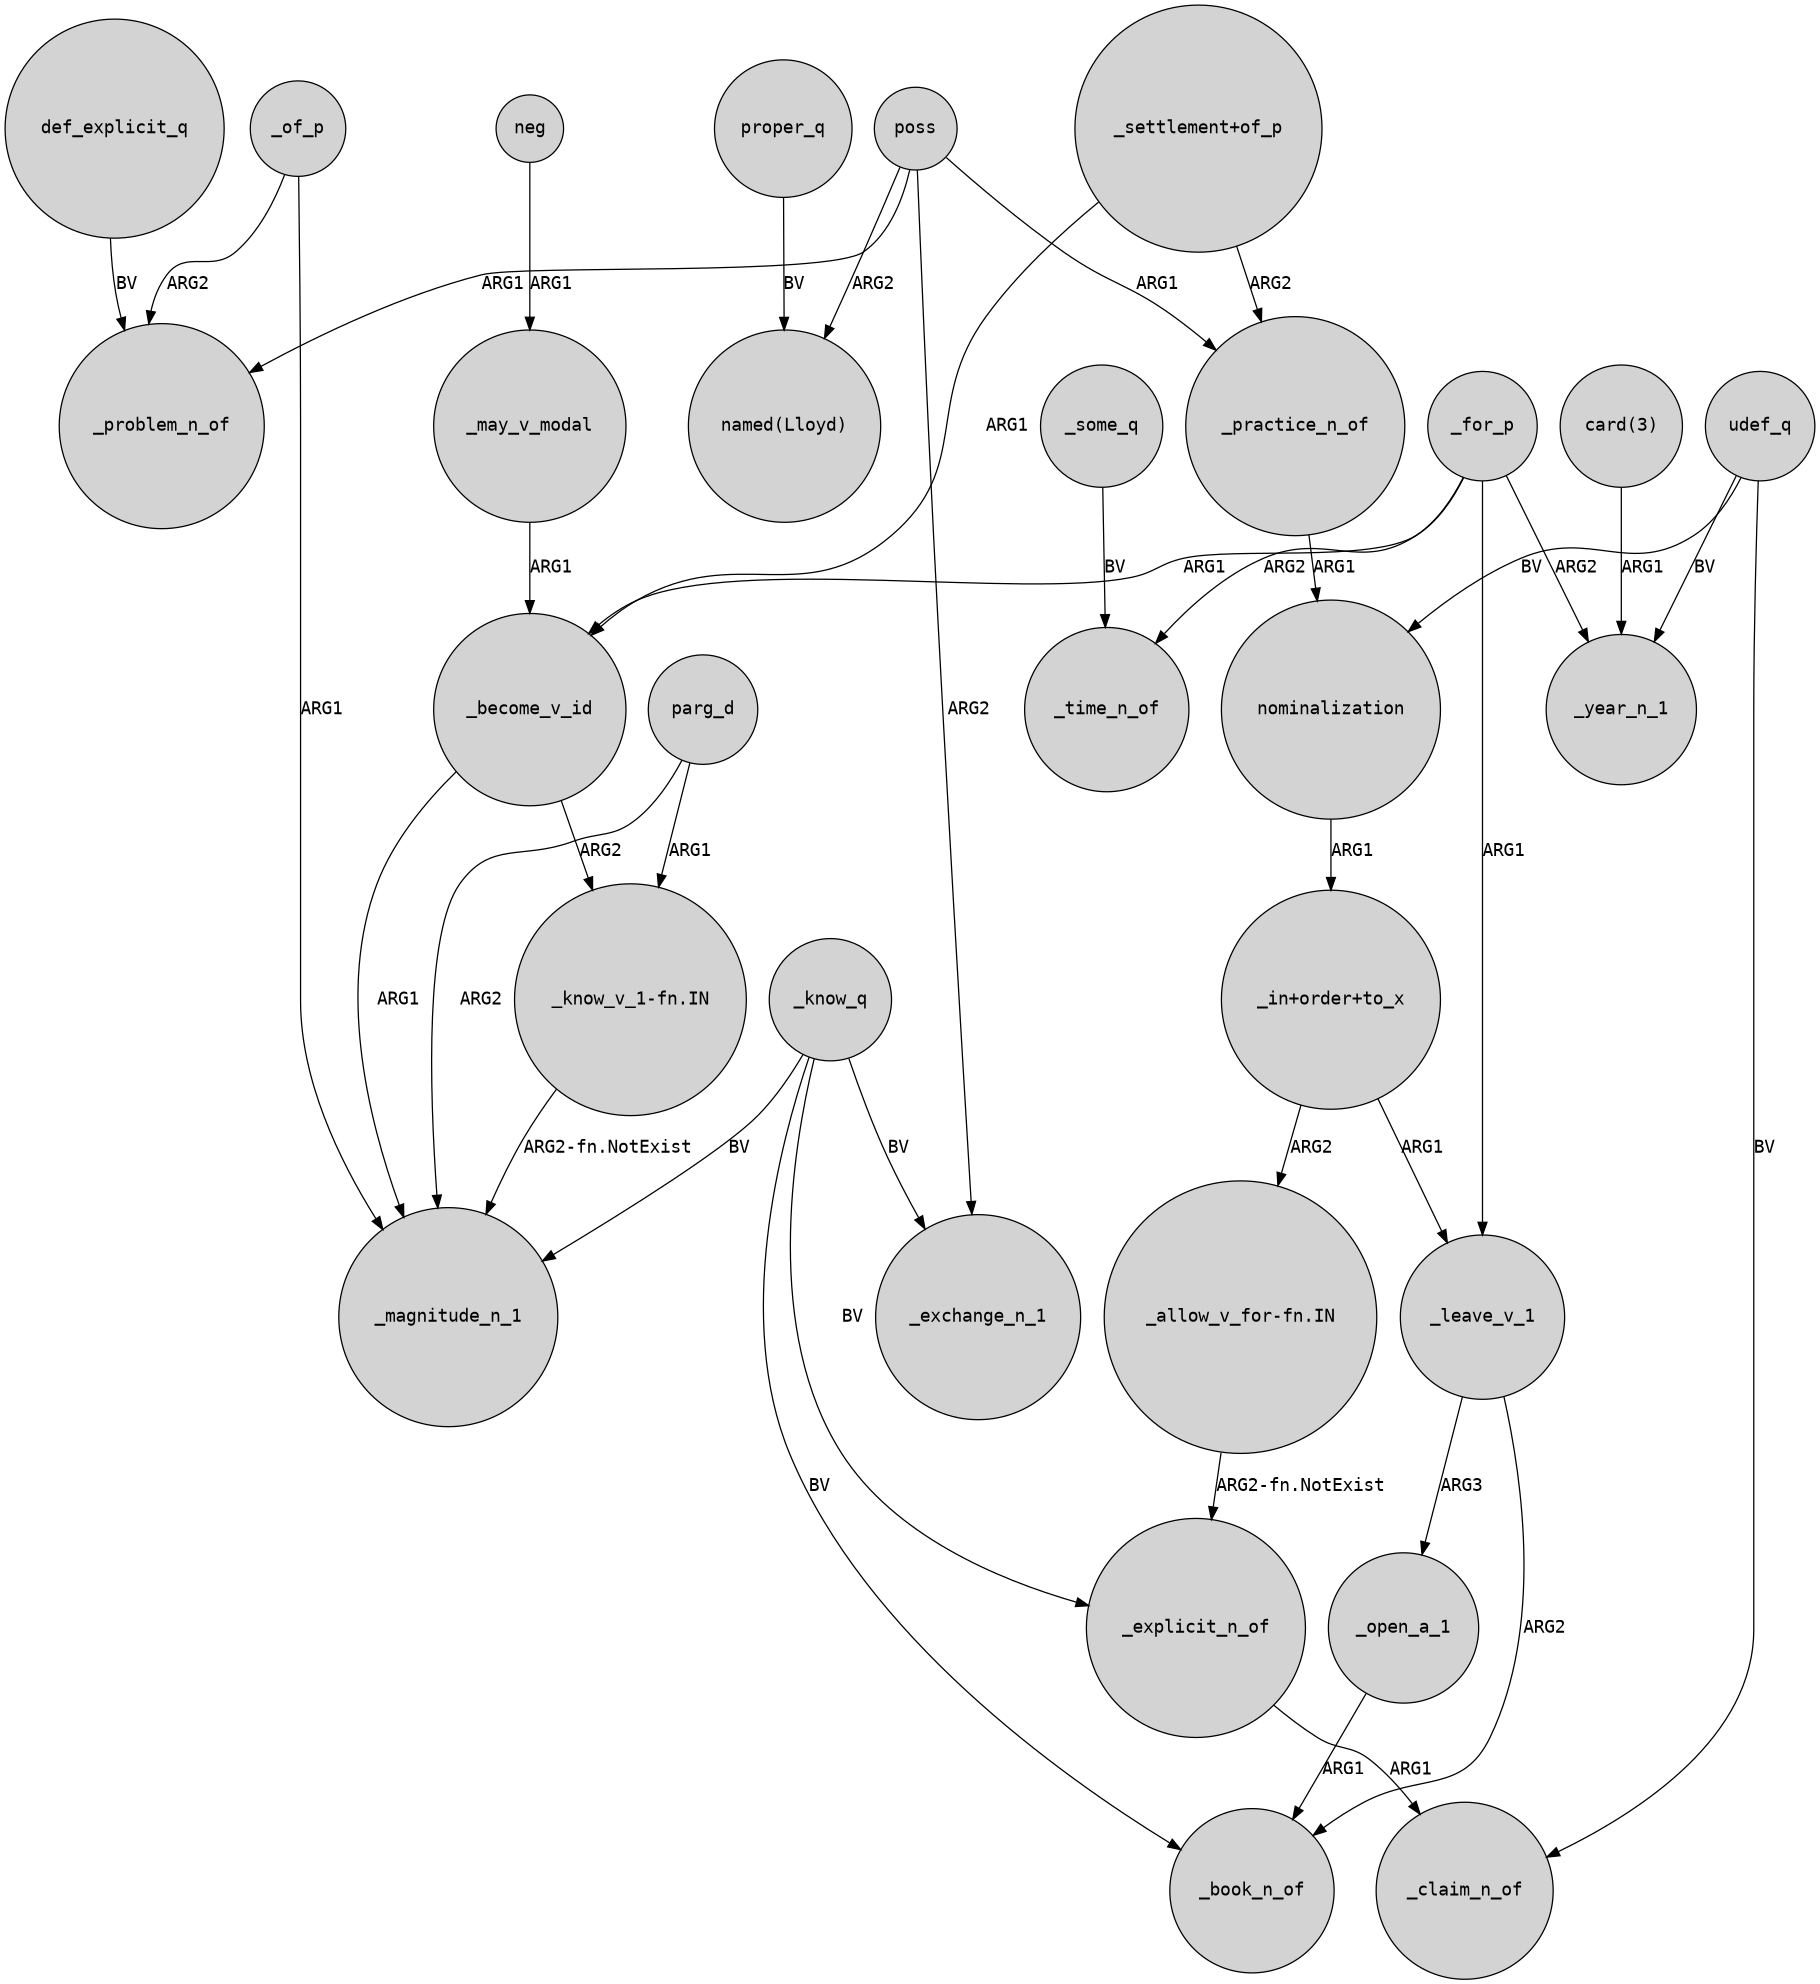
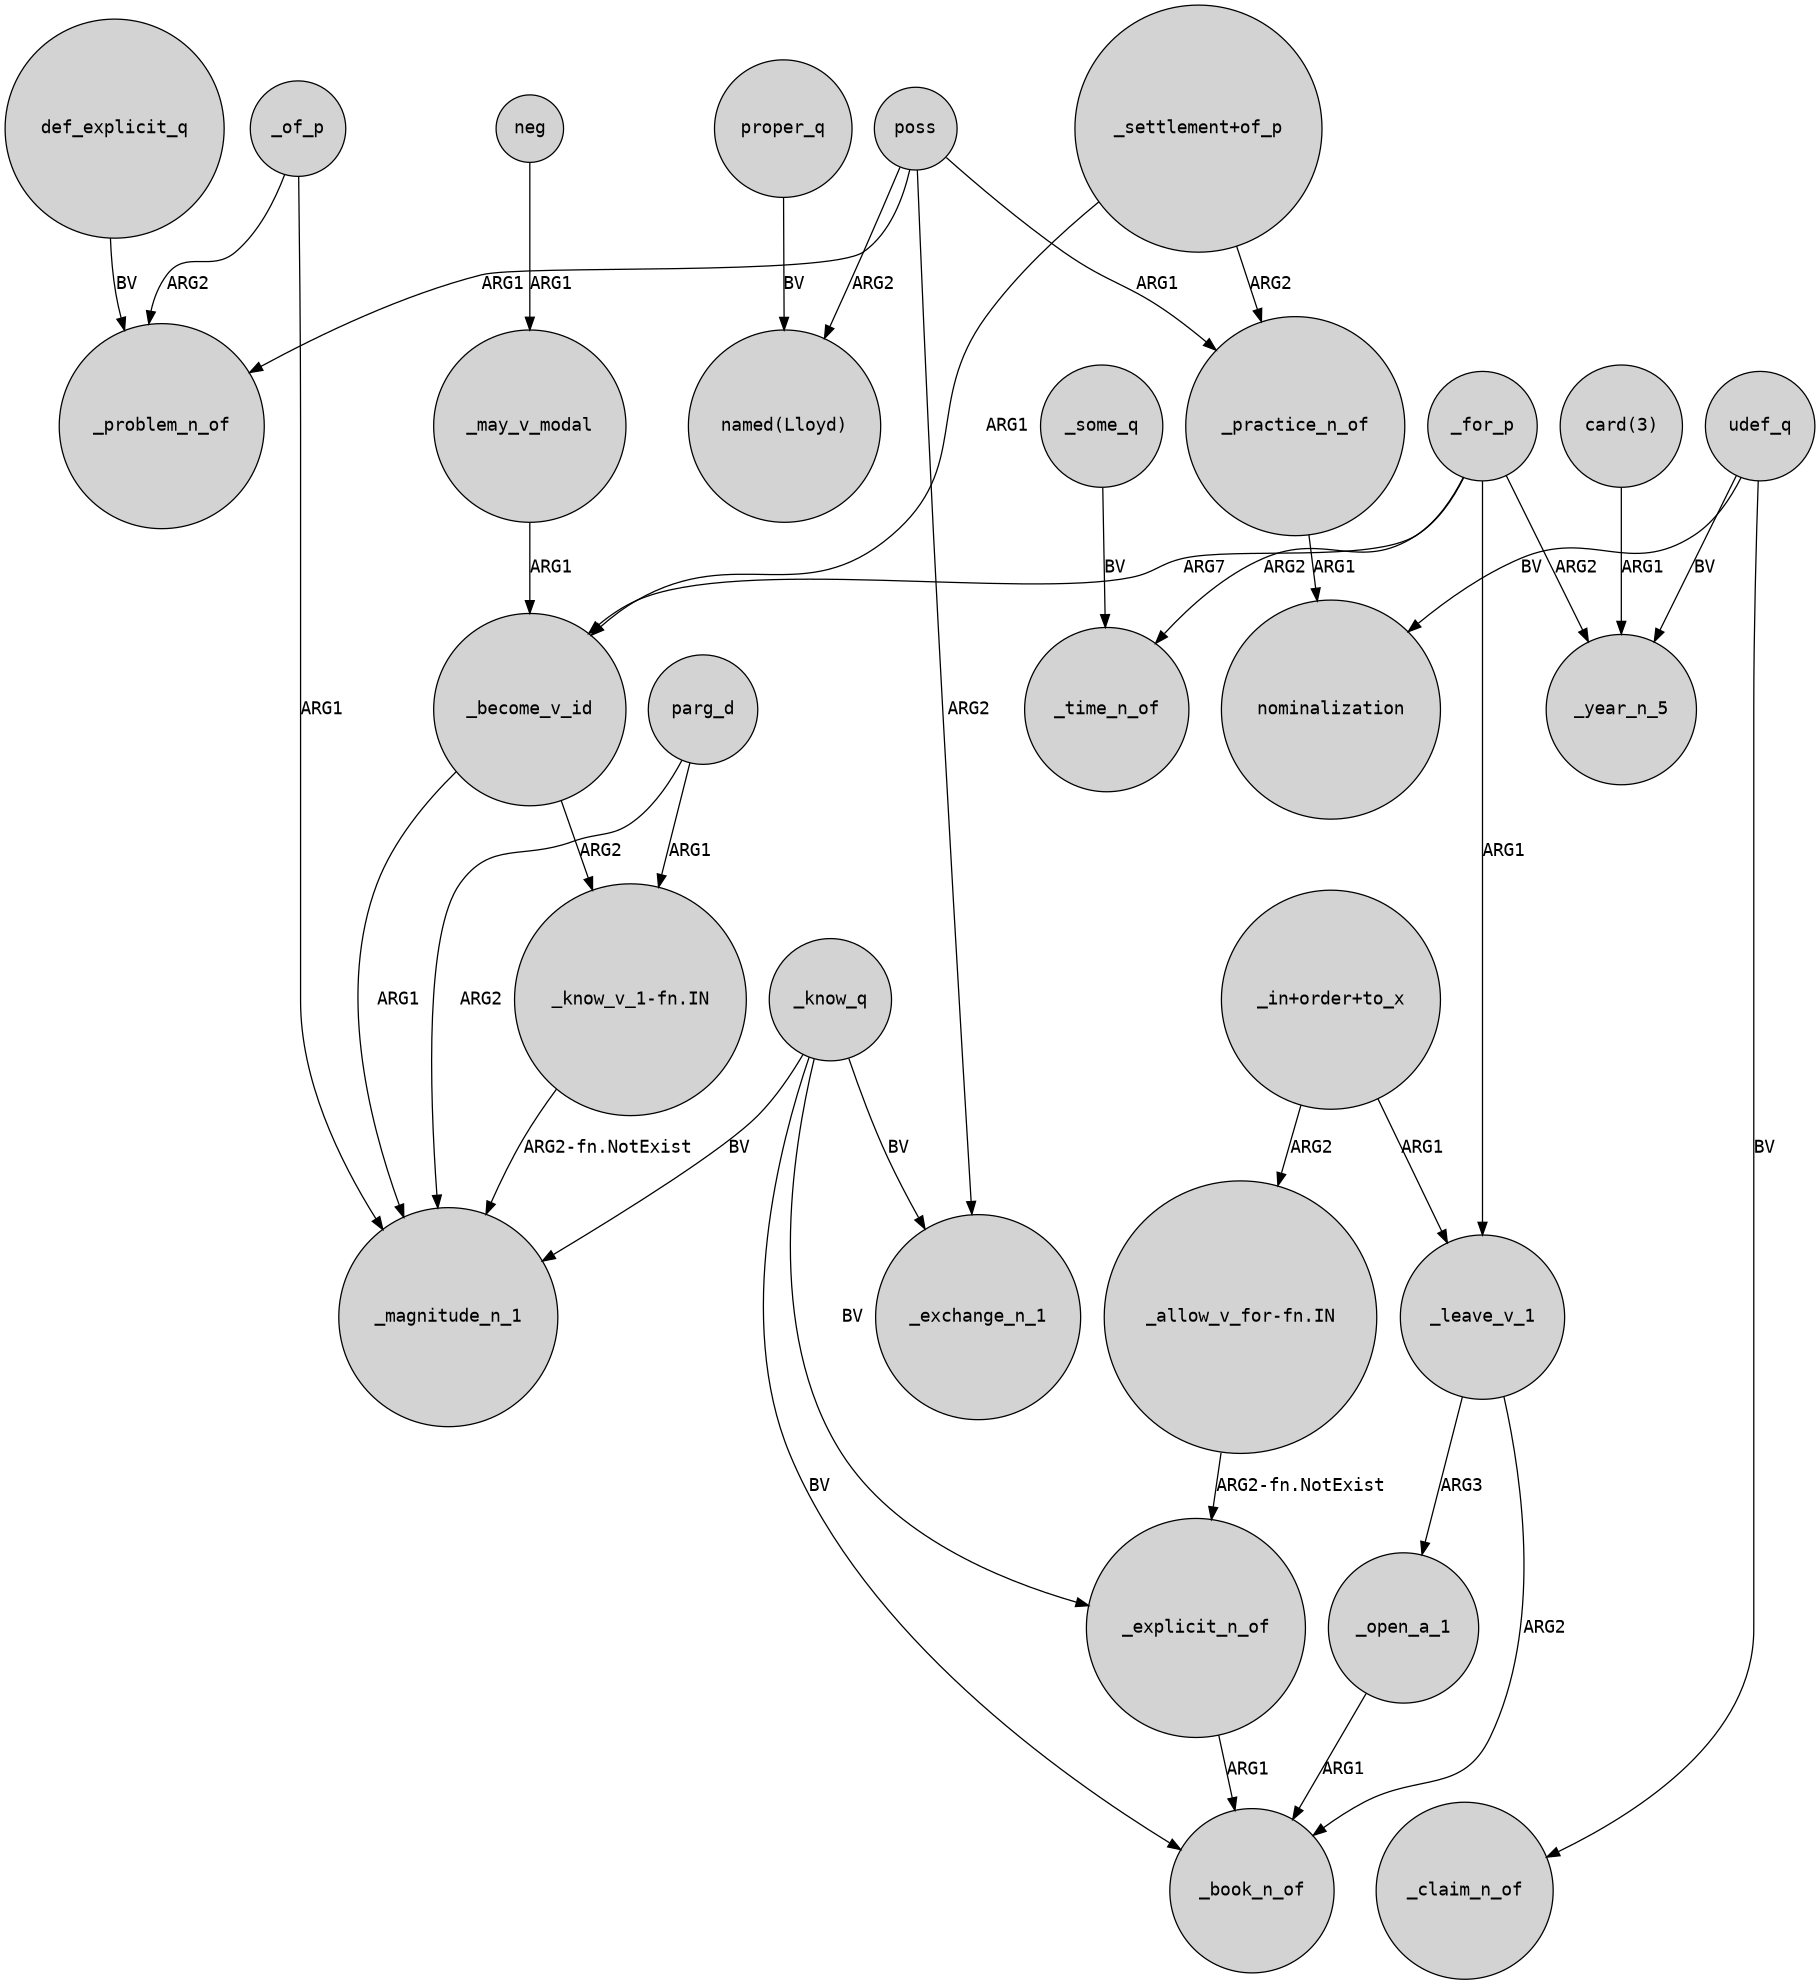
edge "_for_p" -> "_become_v_id": label "ARG1" -> "ARG7"
node "_year_n_1": label "_year_n_1" -> "_year_n_5"
edge "nominalization" -> "_in+order+to_x": removed, label "ARG1"
edge "_explicit_n_of" -> "_claim_n_of": now "_explicit_n_of" -> "_book_n_of"
